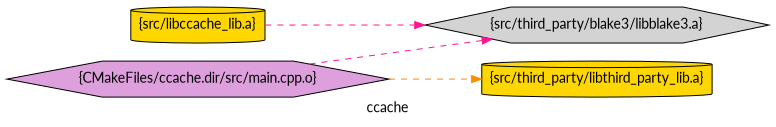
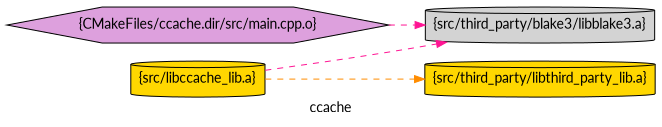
node "{src/third_party/blake3/libblake3.a}": shape hexagon -> cylinder
edge "{CMakeFiles/ccache.dir/src/main.cpp.o}" -> "{src/third_party/libthird_party_lib.a}": now "{src/libccache_lib.a}" -> "{src/third_party/libthird_party_lib.a}"
